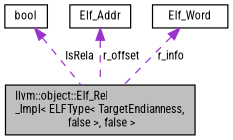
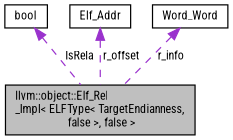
node "Elf_Word": label "Elf_Word" -> "Word_Word"
